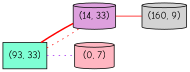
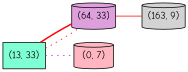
node "(14, 33)": label "(14, 33)" -> "(64, 33)"
node "(160, 9)": label "(160, 9)" -> "(163, 9)"
node "(93, 33)": label "(93, 33)" -> "(13, 33)"
